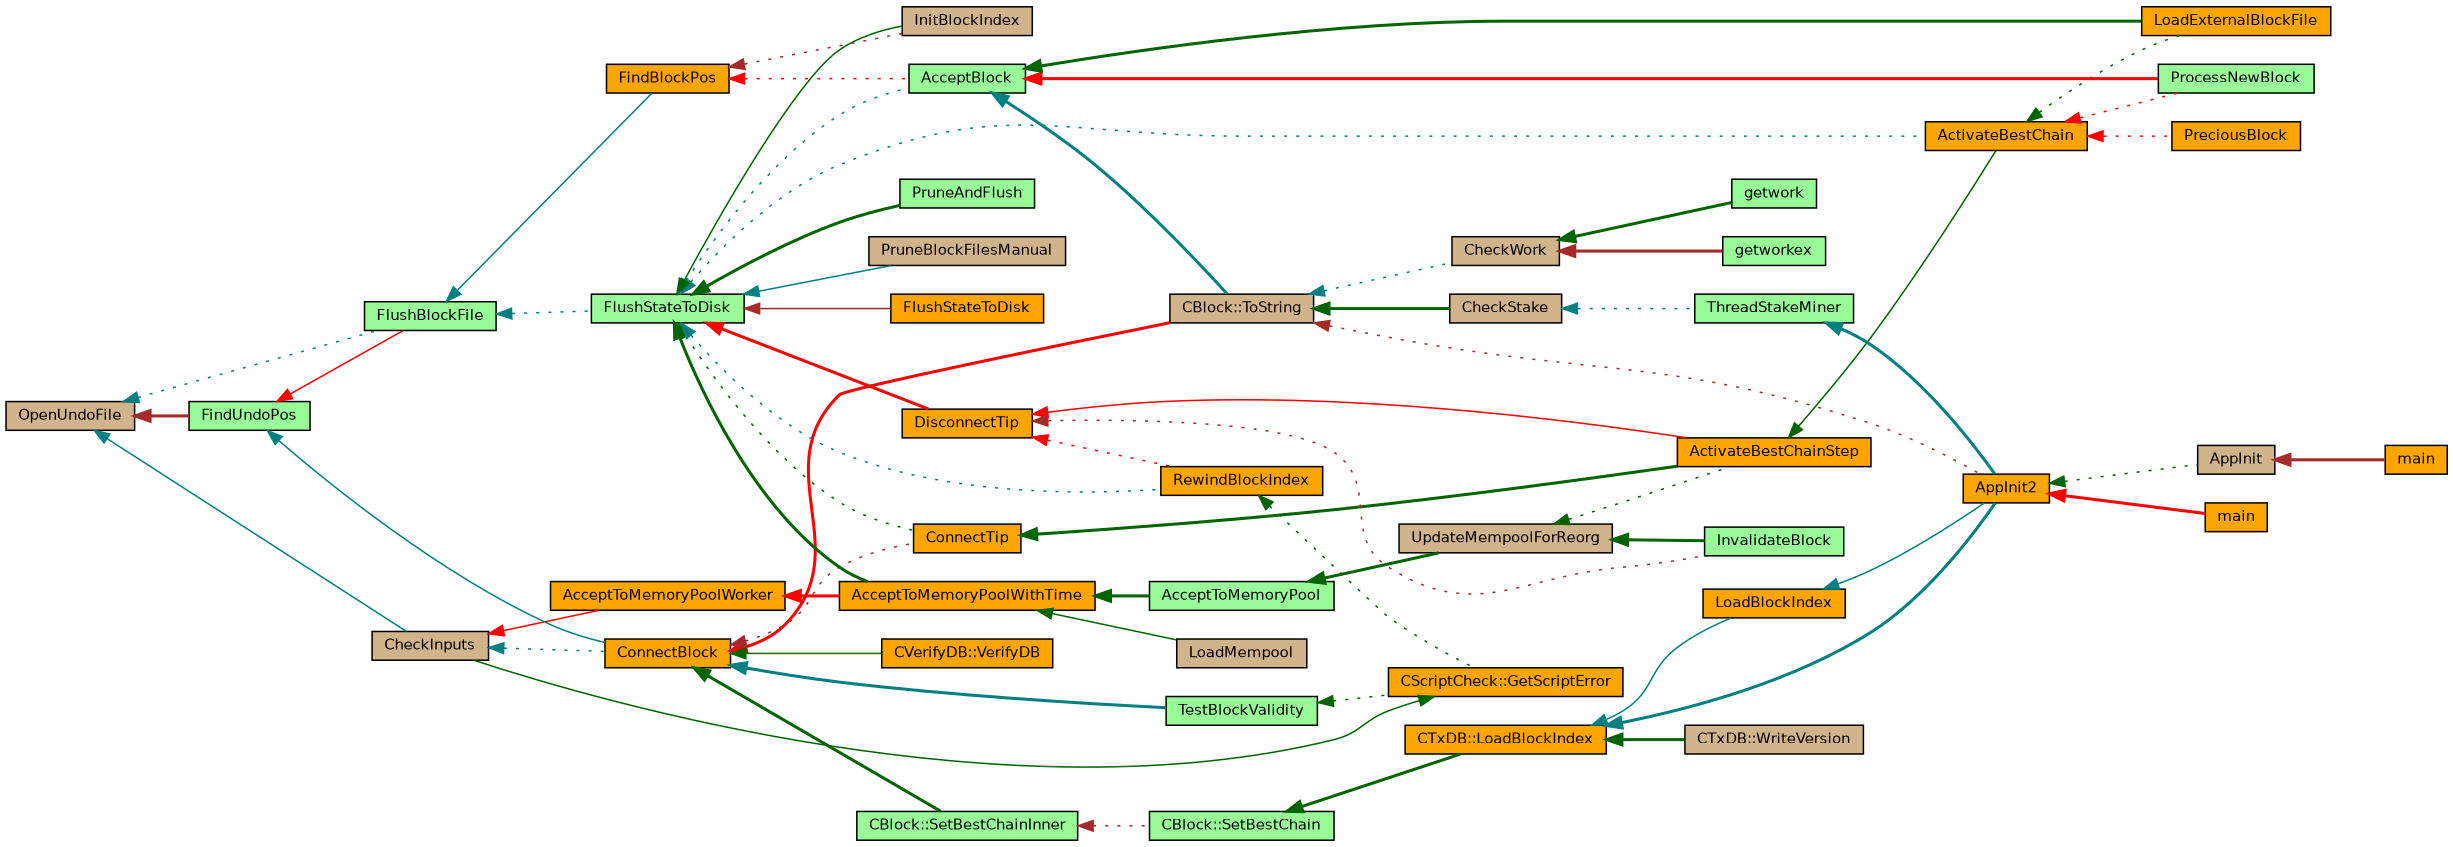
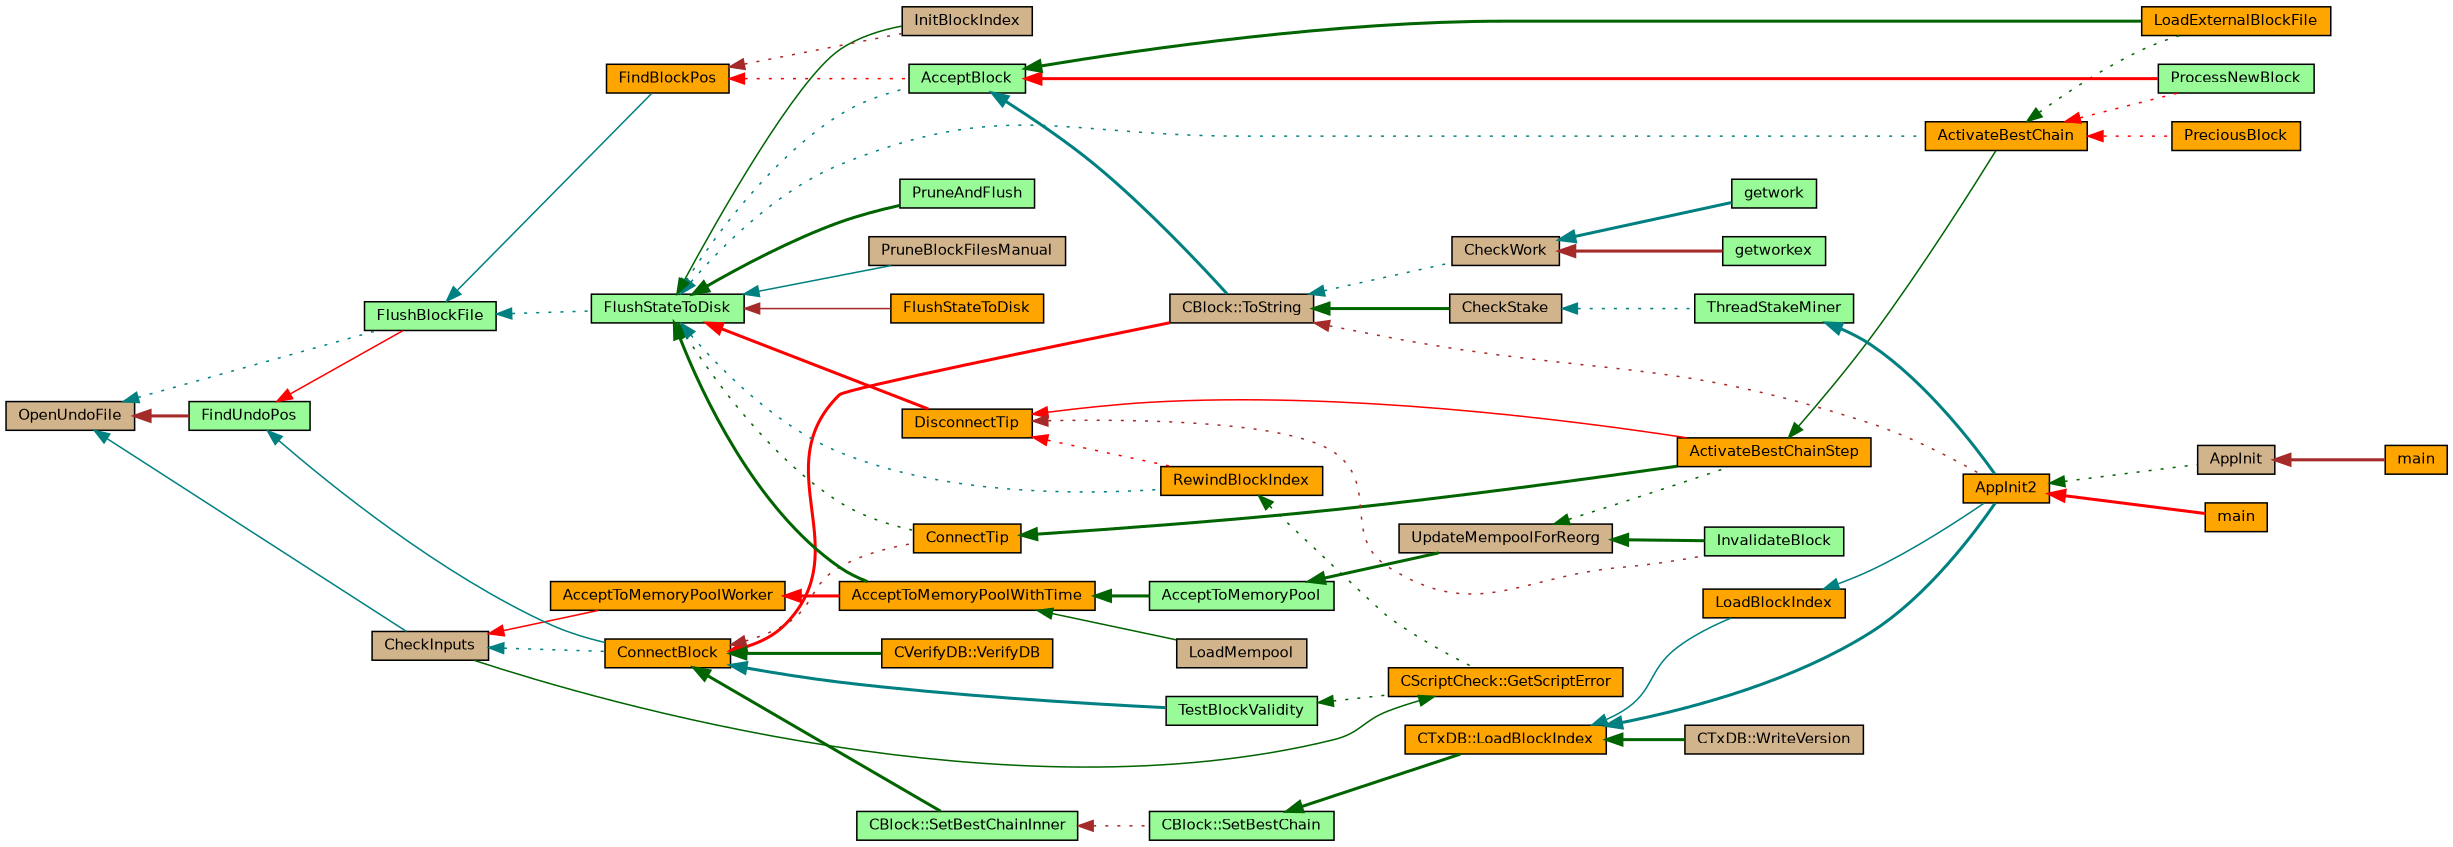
edge "getwork" -> "CheckWork": color darkgreen -> teal
edge "CVerifyDB::VerifyDB" -> "ConnectBlock": style solid -> bold
